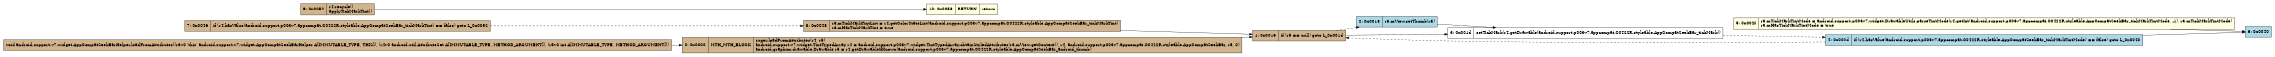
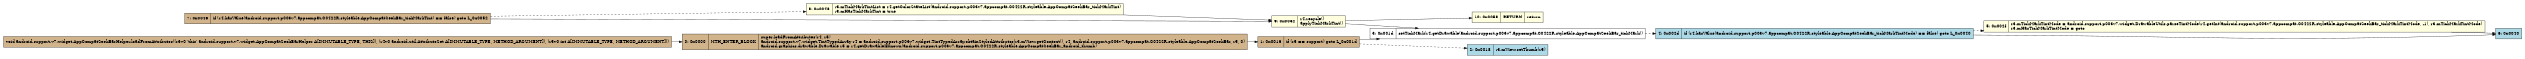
node "9: 0x0052": fillcolor tan -> lightyellow
edge "7: 0x0046" -> "9: 0x0052": added
node "8: 0x0048": fillcolor tan -> lightyellow
edge "2: 0x0018" -> "3: 0x001d": now "9: 0x0052" -> "3: 0x001d"
node "5: 0x002f": text "r3.mHasTickMarkTintMode = true" -> "r3.mHasTickMarkTintMode = goto"
edge "8: 0x0048" -> "1: 0x0016": now "8: 0x0048" -> "9: 0x0052"
node "1: 0x0016": text "if (r5 == null) goto L_0x001d" -> "if (r5 == support) goto L_0x001d"
edge "4: 0x002d" -> "1: 0x0016": now "4: 0x002d" -> "5: 0x002f"
node "0: 0x0000": text "MTH_MTH_BLOCK" -> "MTH_ENTER_BLOCK"
